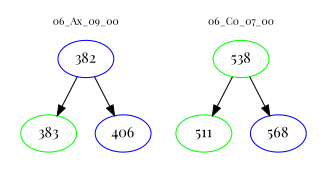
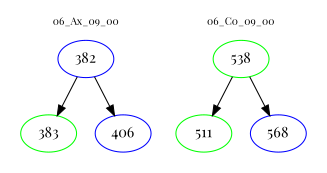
cluster "06_C0_07_00": label "06_C0_07_00" -> "06_C0_09_00"
